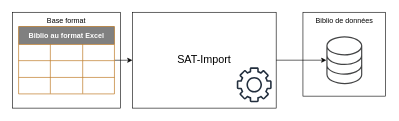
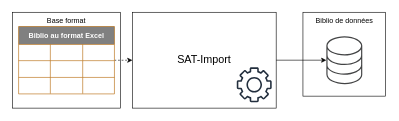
edge "Biblio au format Excel" -> "SAT-Import": style solid -> dashed
